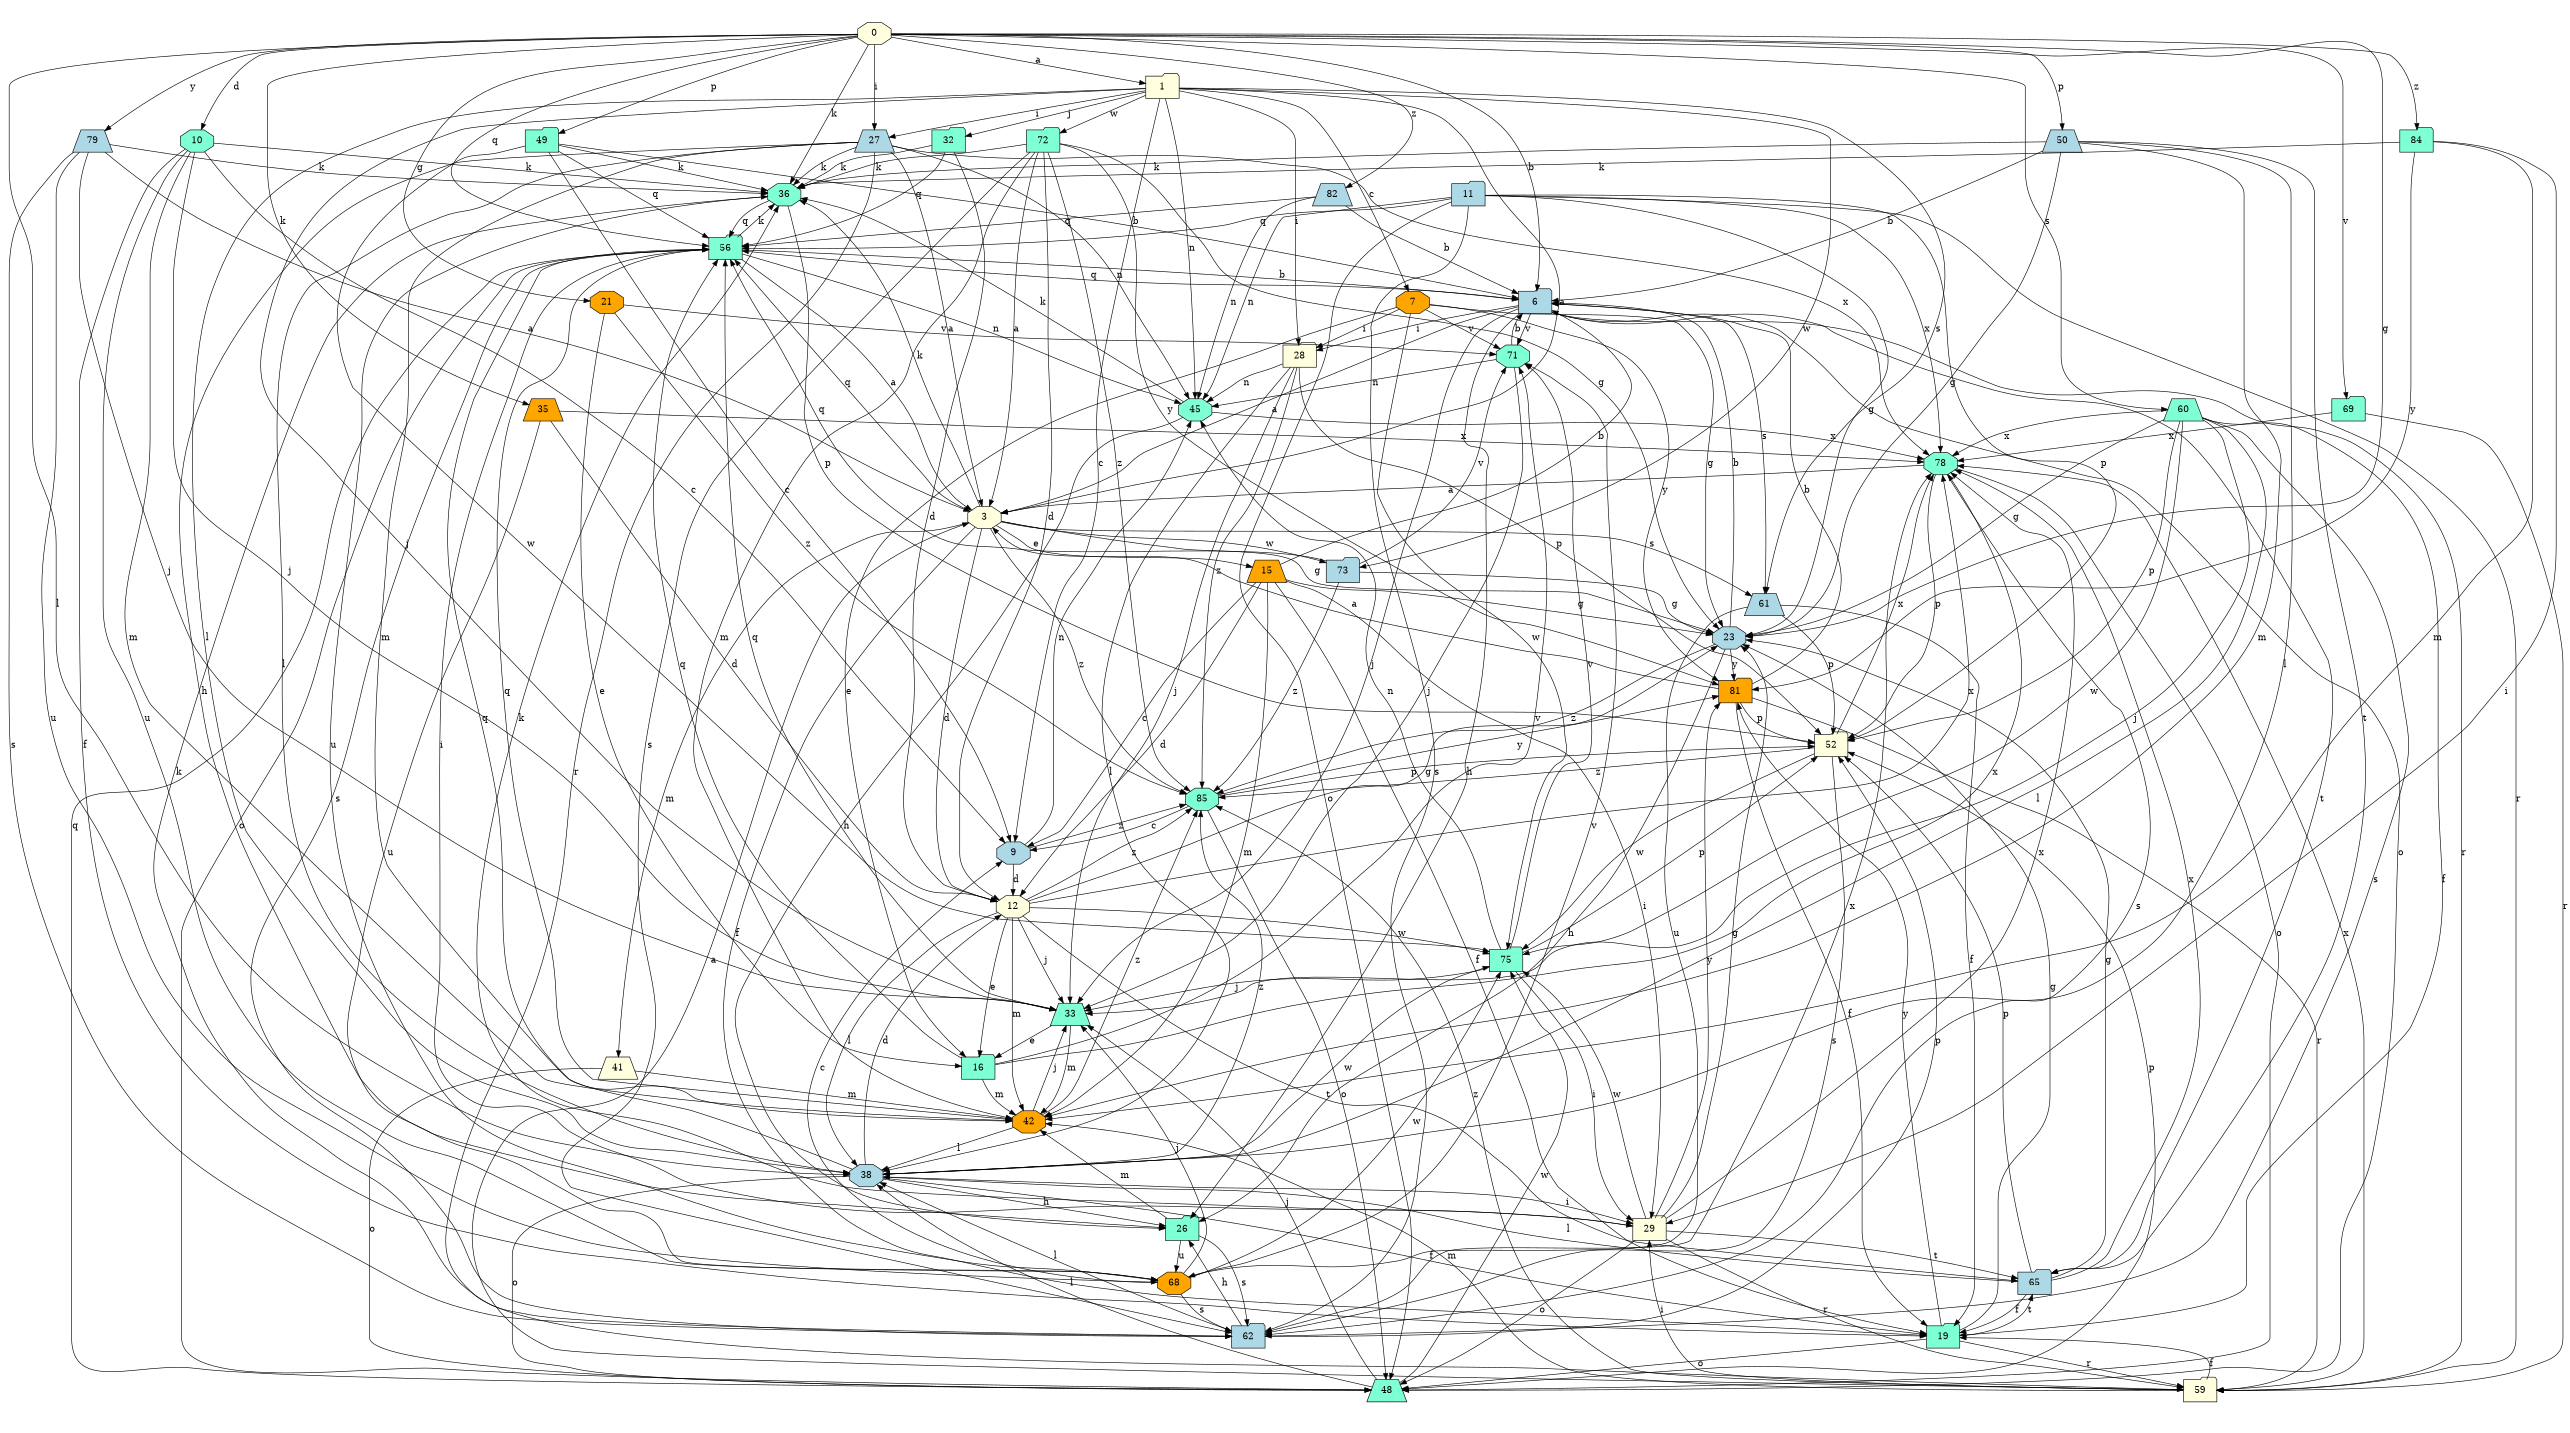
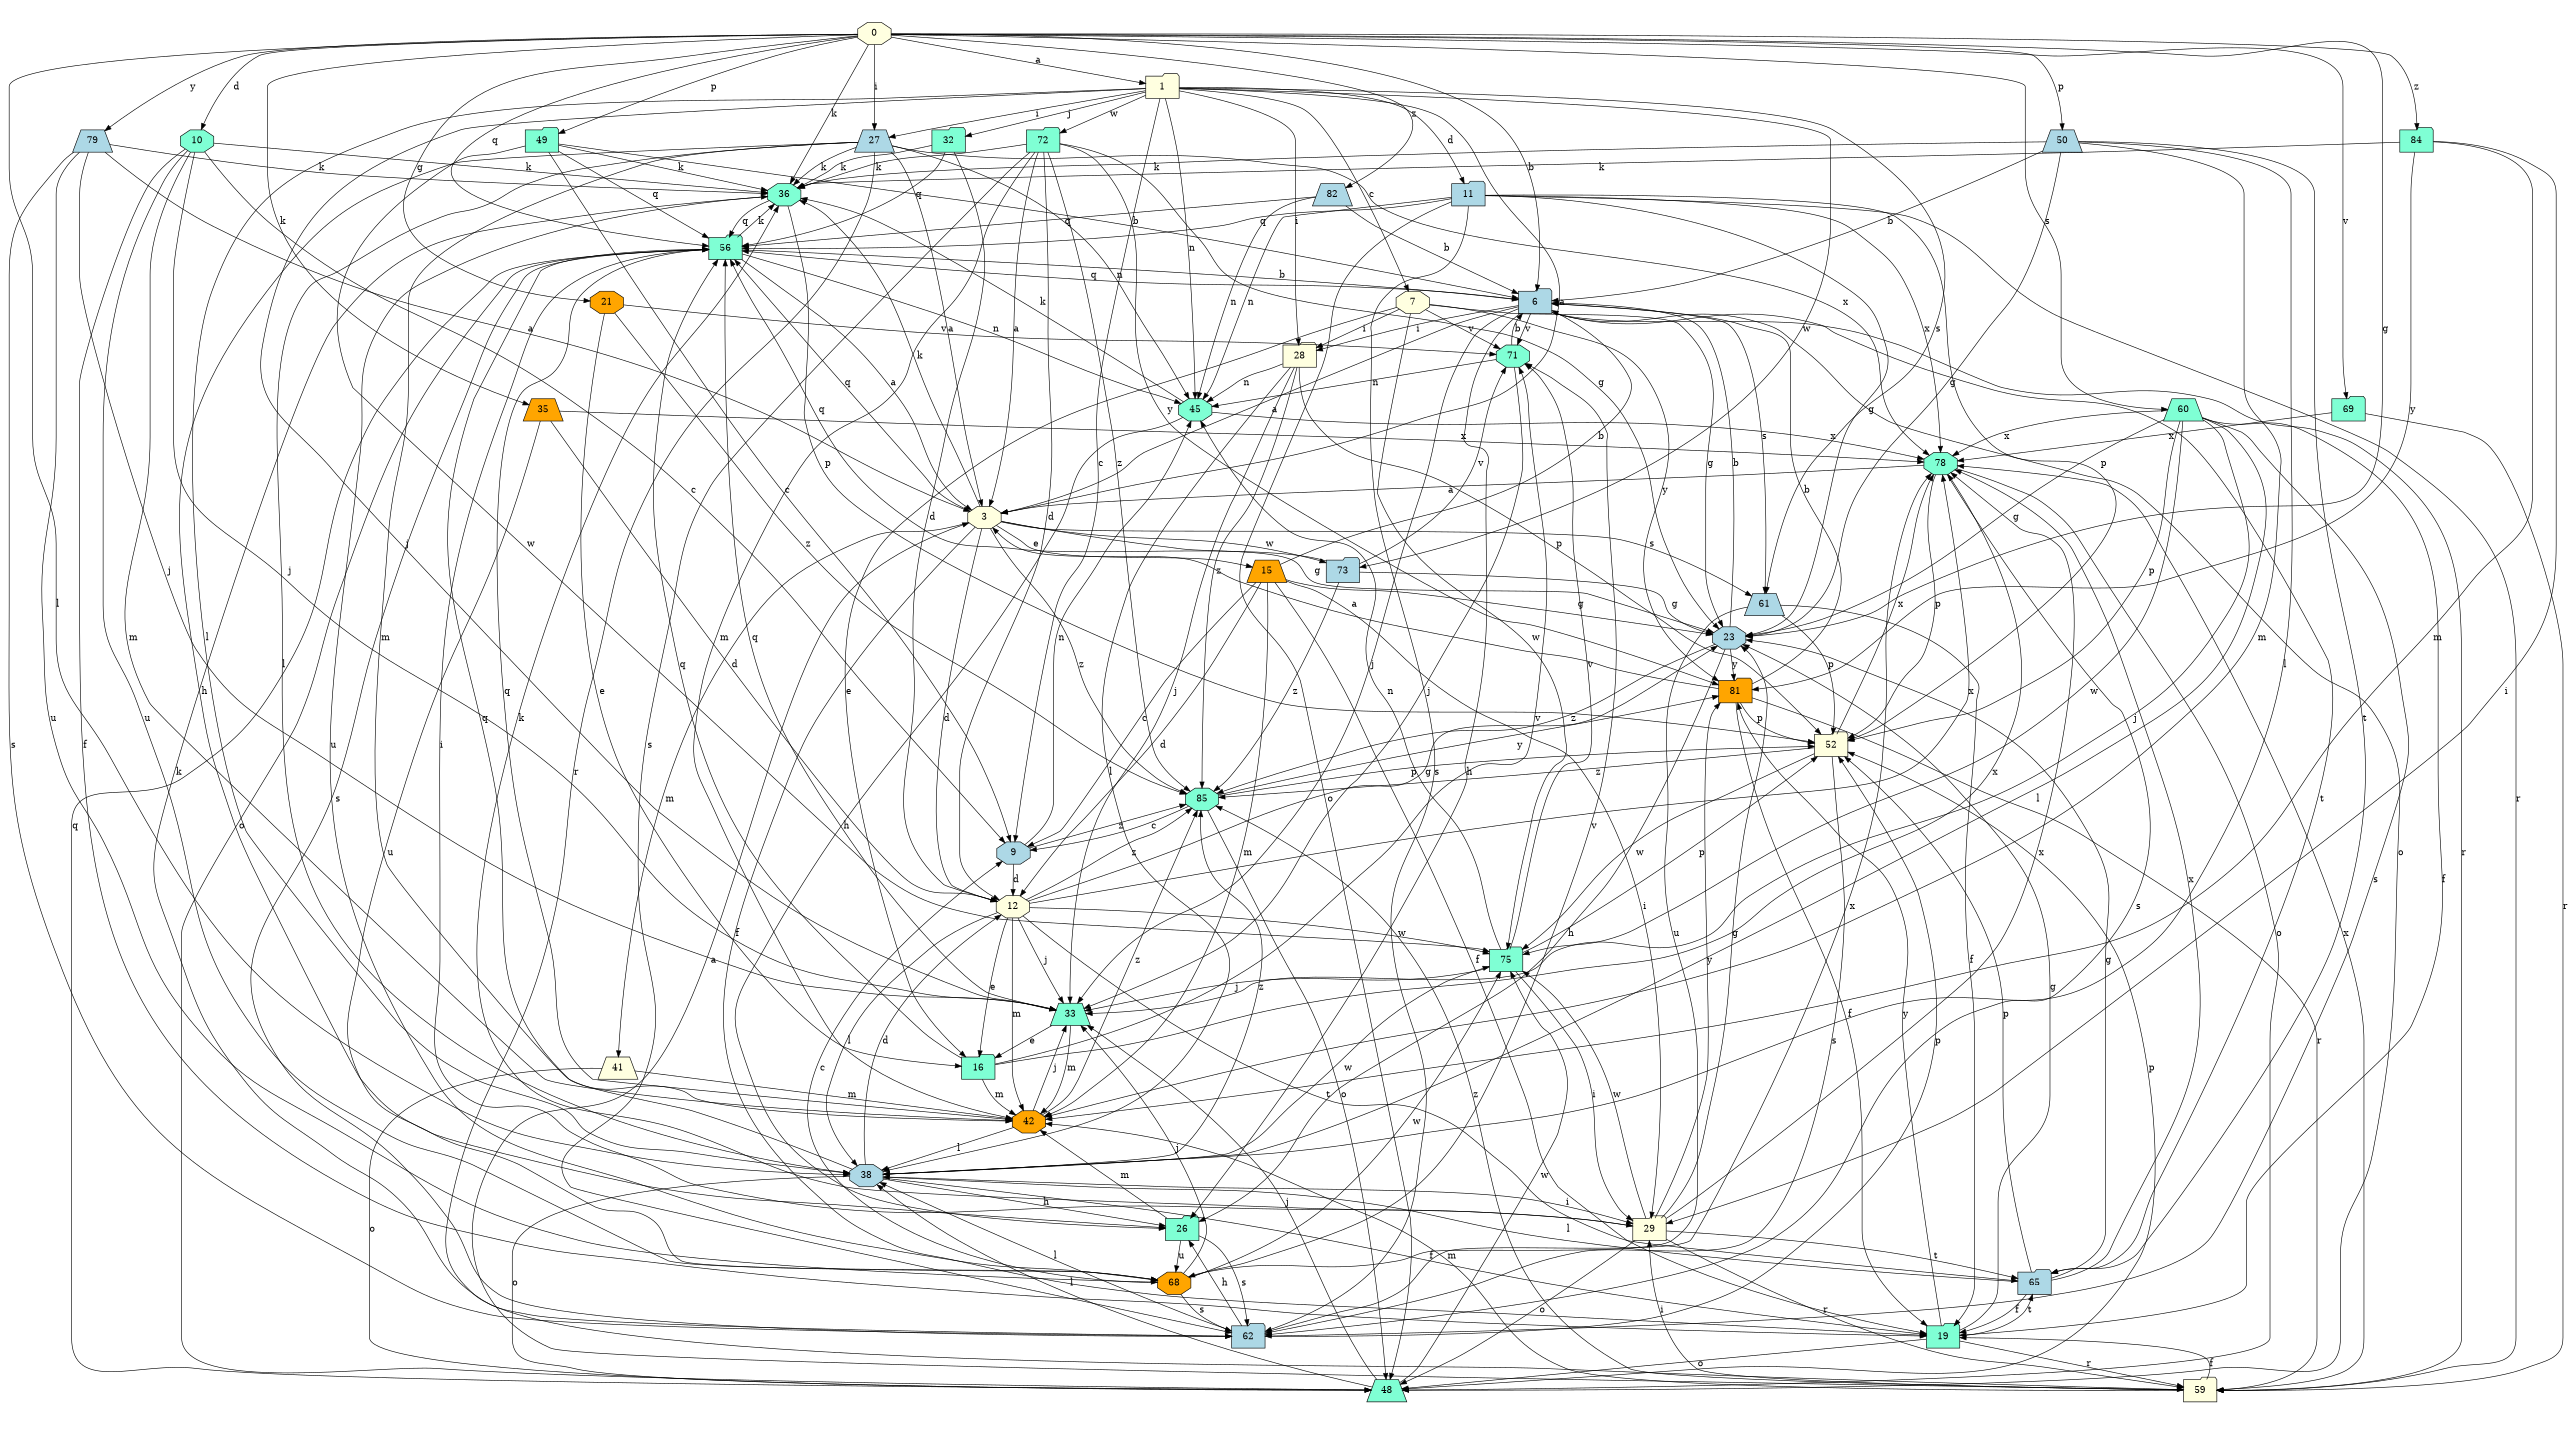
edge "1" -> "11": added, label "d"
node "7": fillcolor orange -> lightyellow
